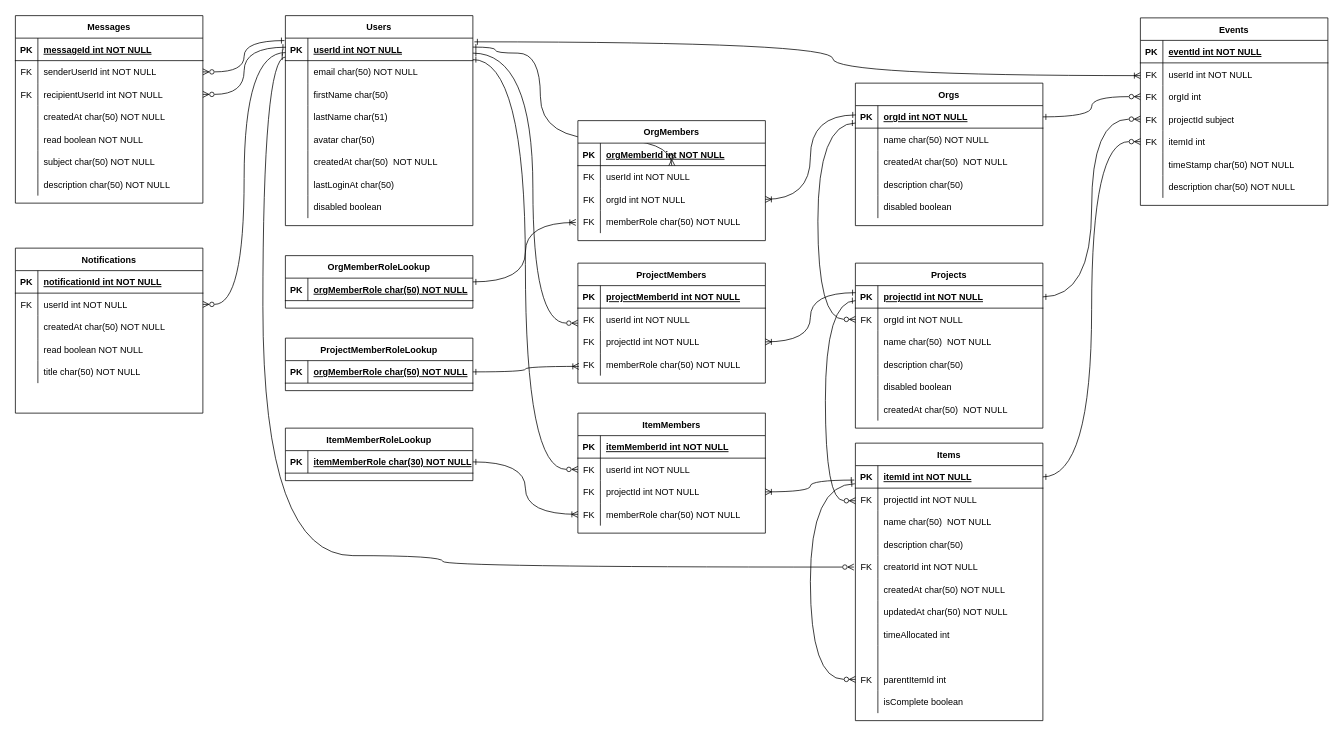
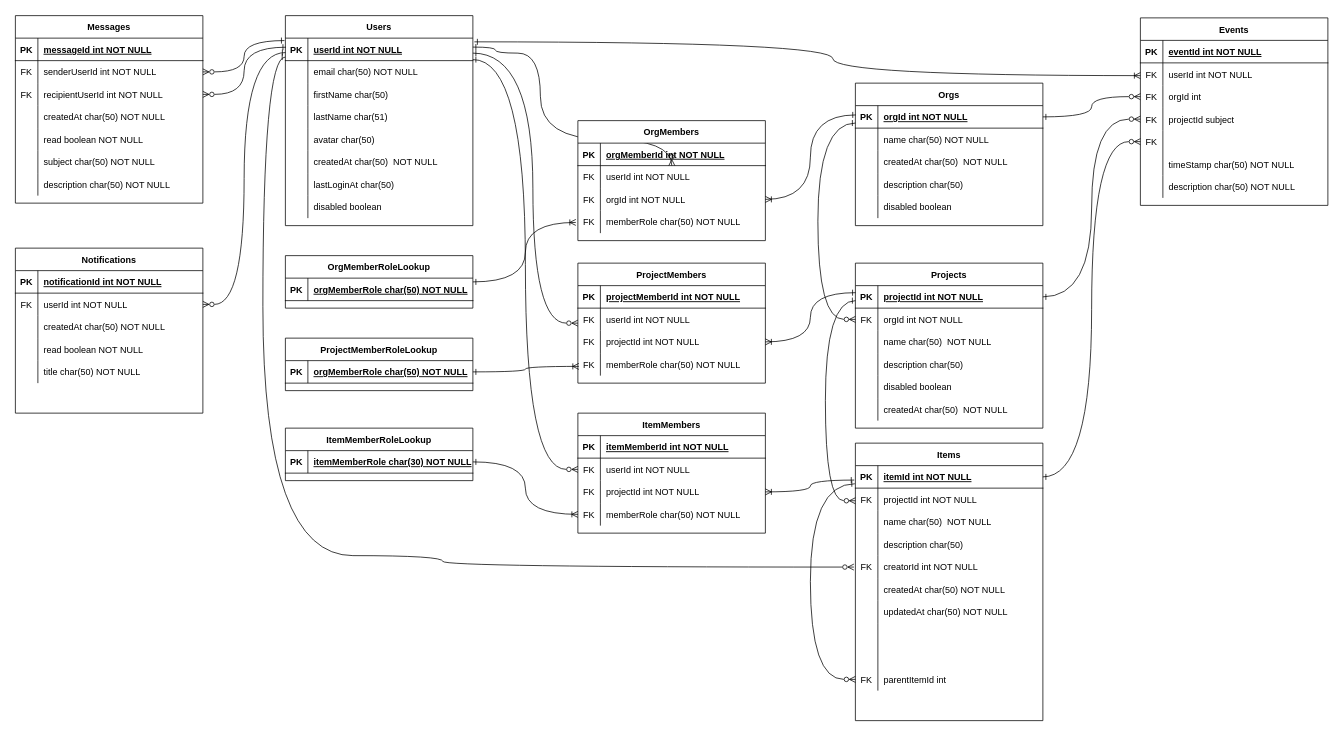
node "itemId int": removed
node "timeAllocated int": removed
node "isComplete boolean": removed
